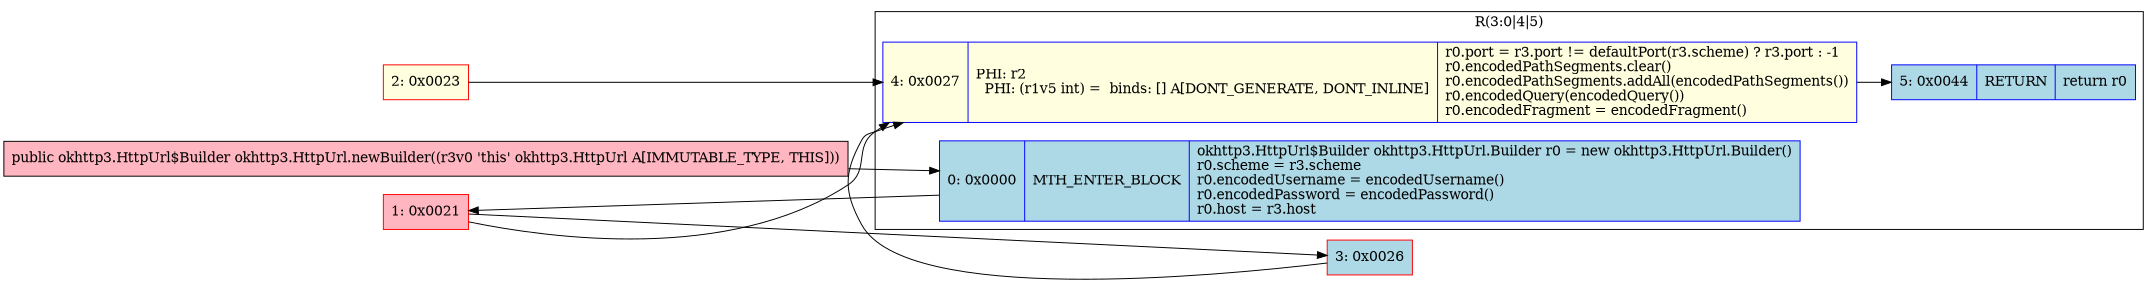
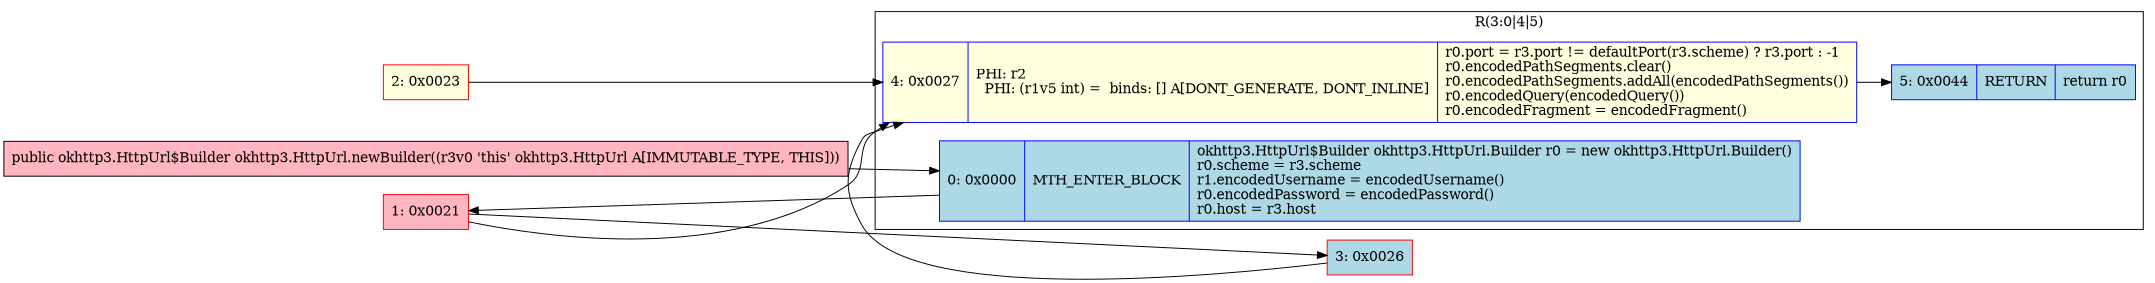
node "0: 0x0000": text "r0.encodedUsername = encodedUsername()" -> "r1.encodedUsername = encodedUsername()"
